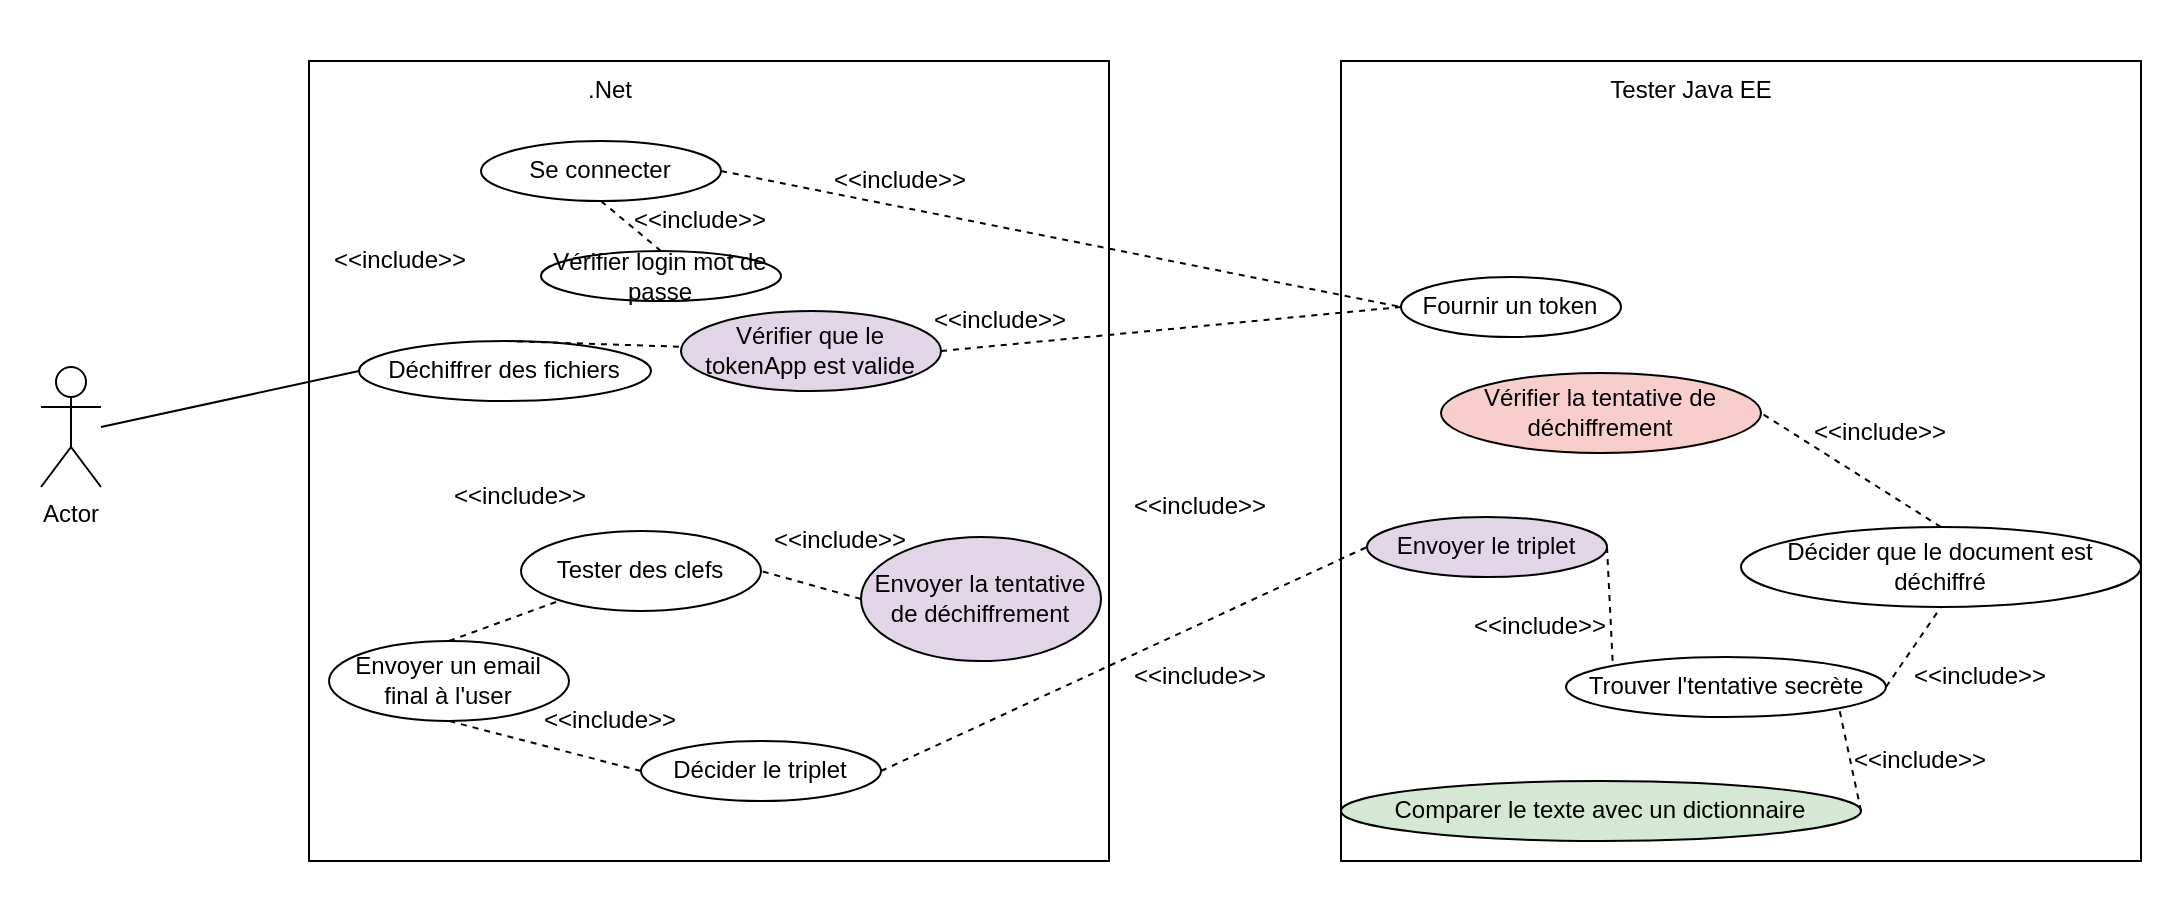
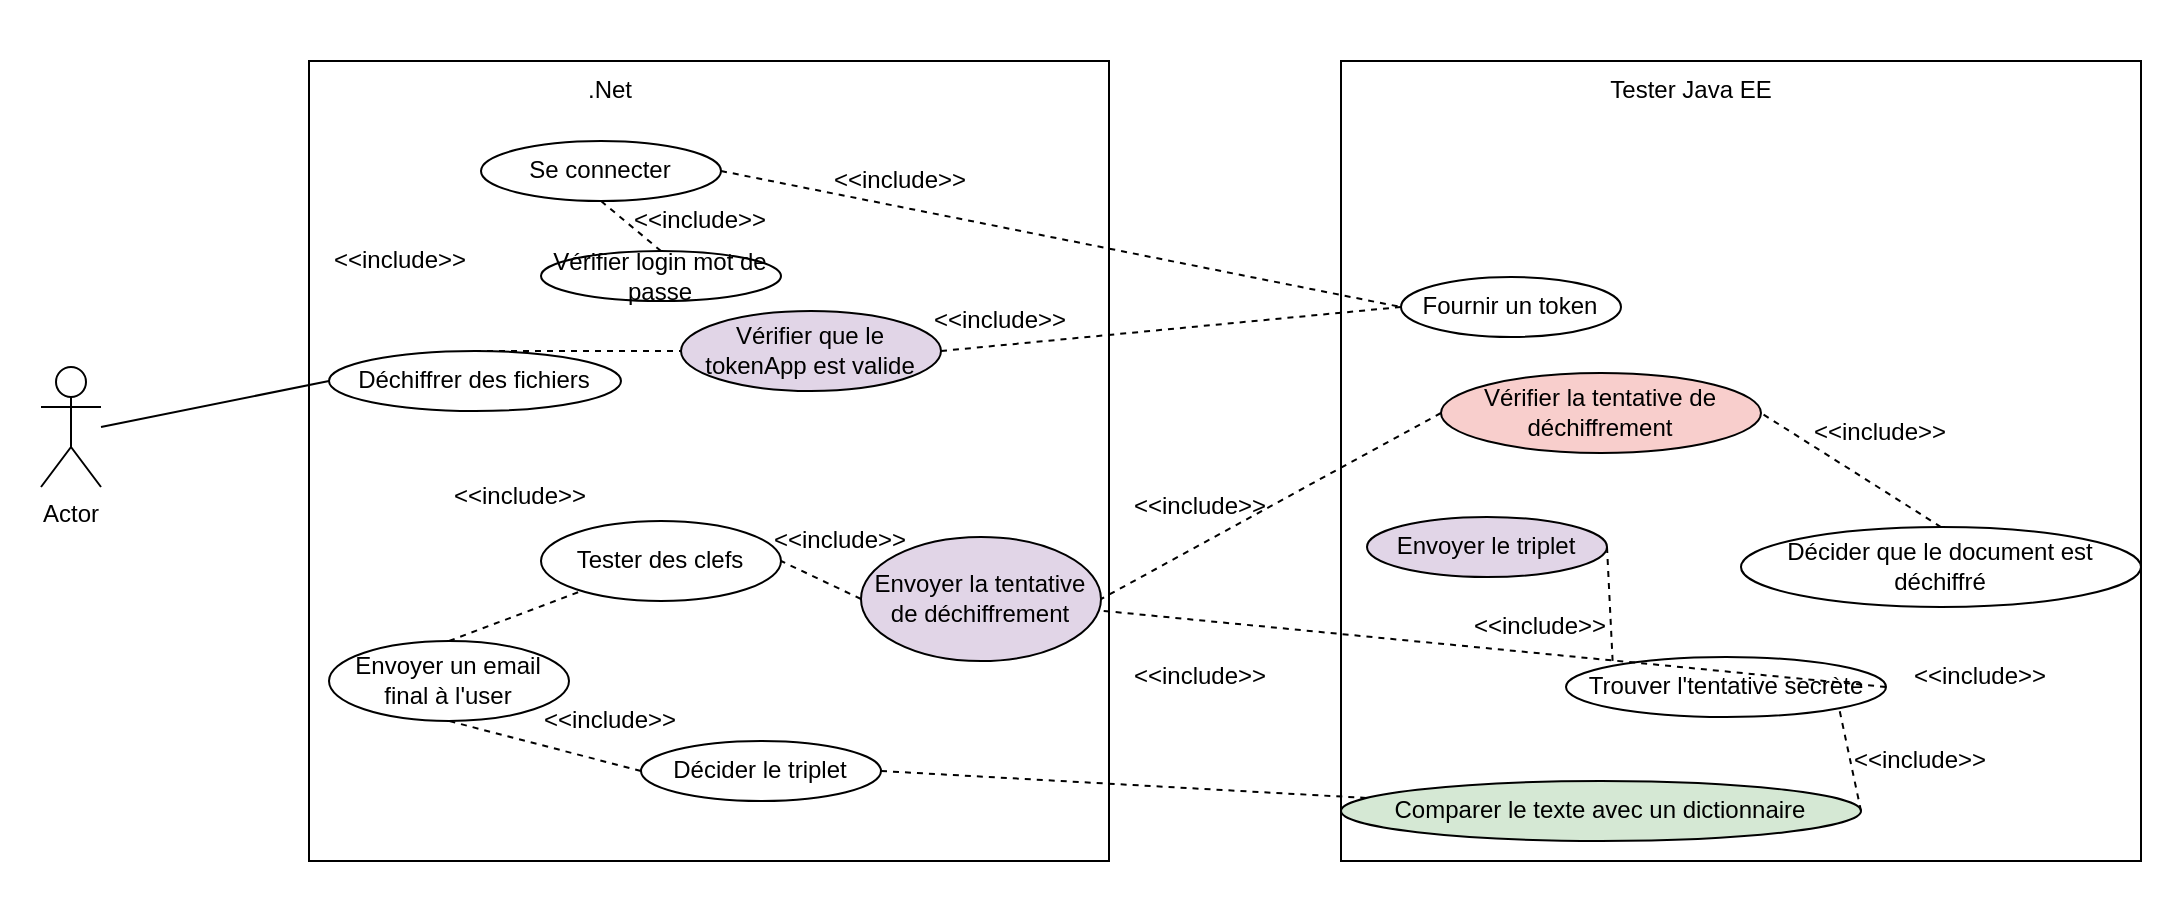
node "Déchiffrer des fichiers": moved (505, 371) -> (475, 381)
edge "Vérifier la tentative de déchiffrement" -- "Envoyer la tentative de déchiffrement": added
node "Tester des clefs": moved (641, 571) -> (661, 561)
edge "Décider que le document est déchiffré" -- "Trouver l'tentative secrète": now "Envoyer la tentative de déchiffrement" -- "Trouver l'tentative secrète"
edge "Envoyer le triplet" -- "Décider le triplet": now "Comparer le texte avec un dictionnaire" -- "Décider le triplet"
